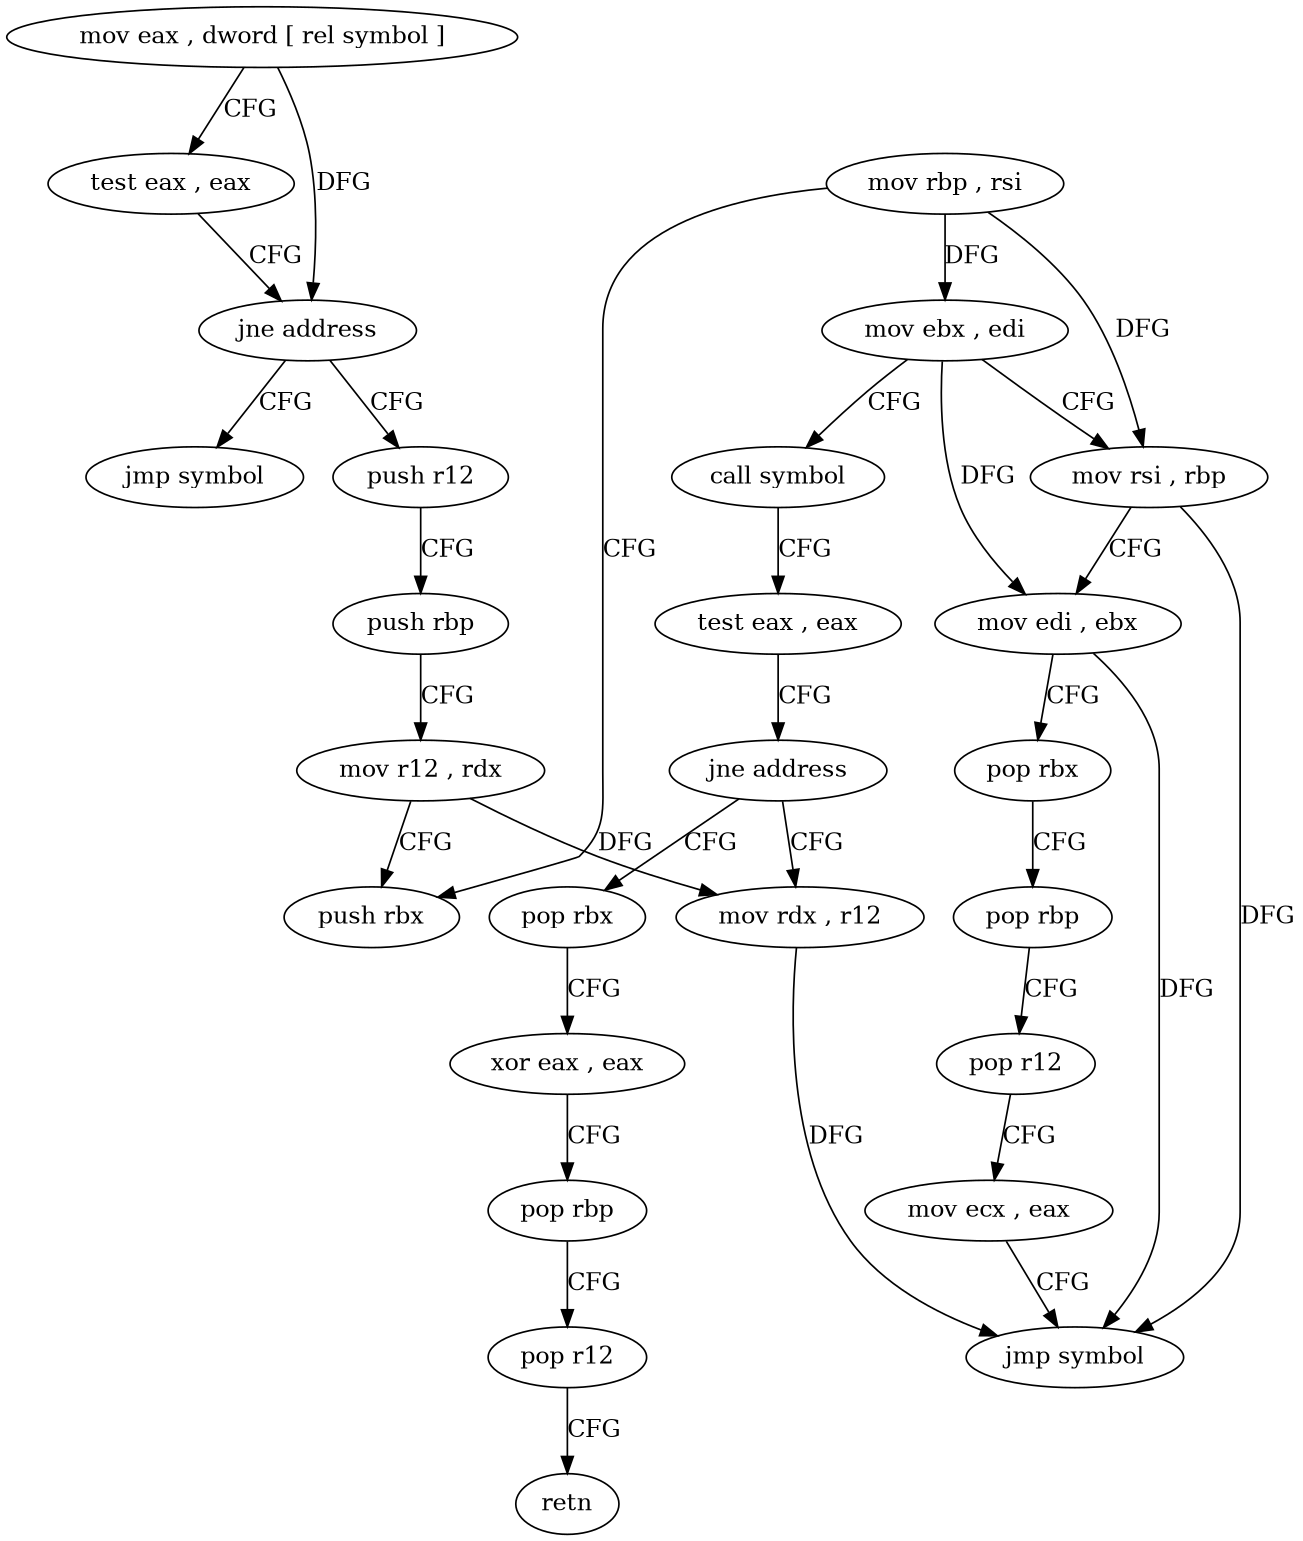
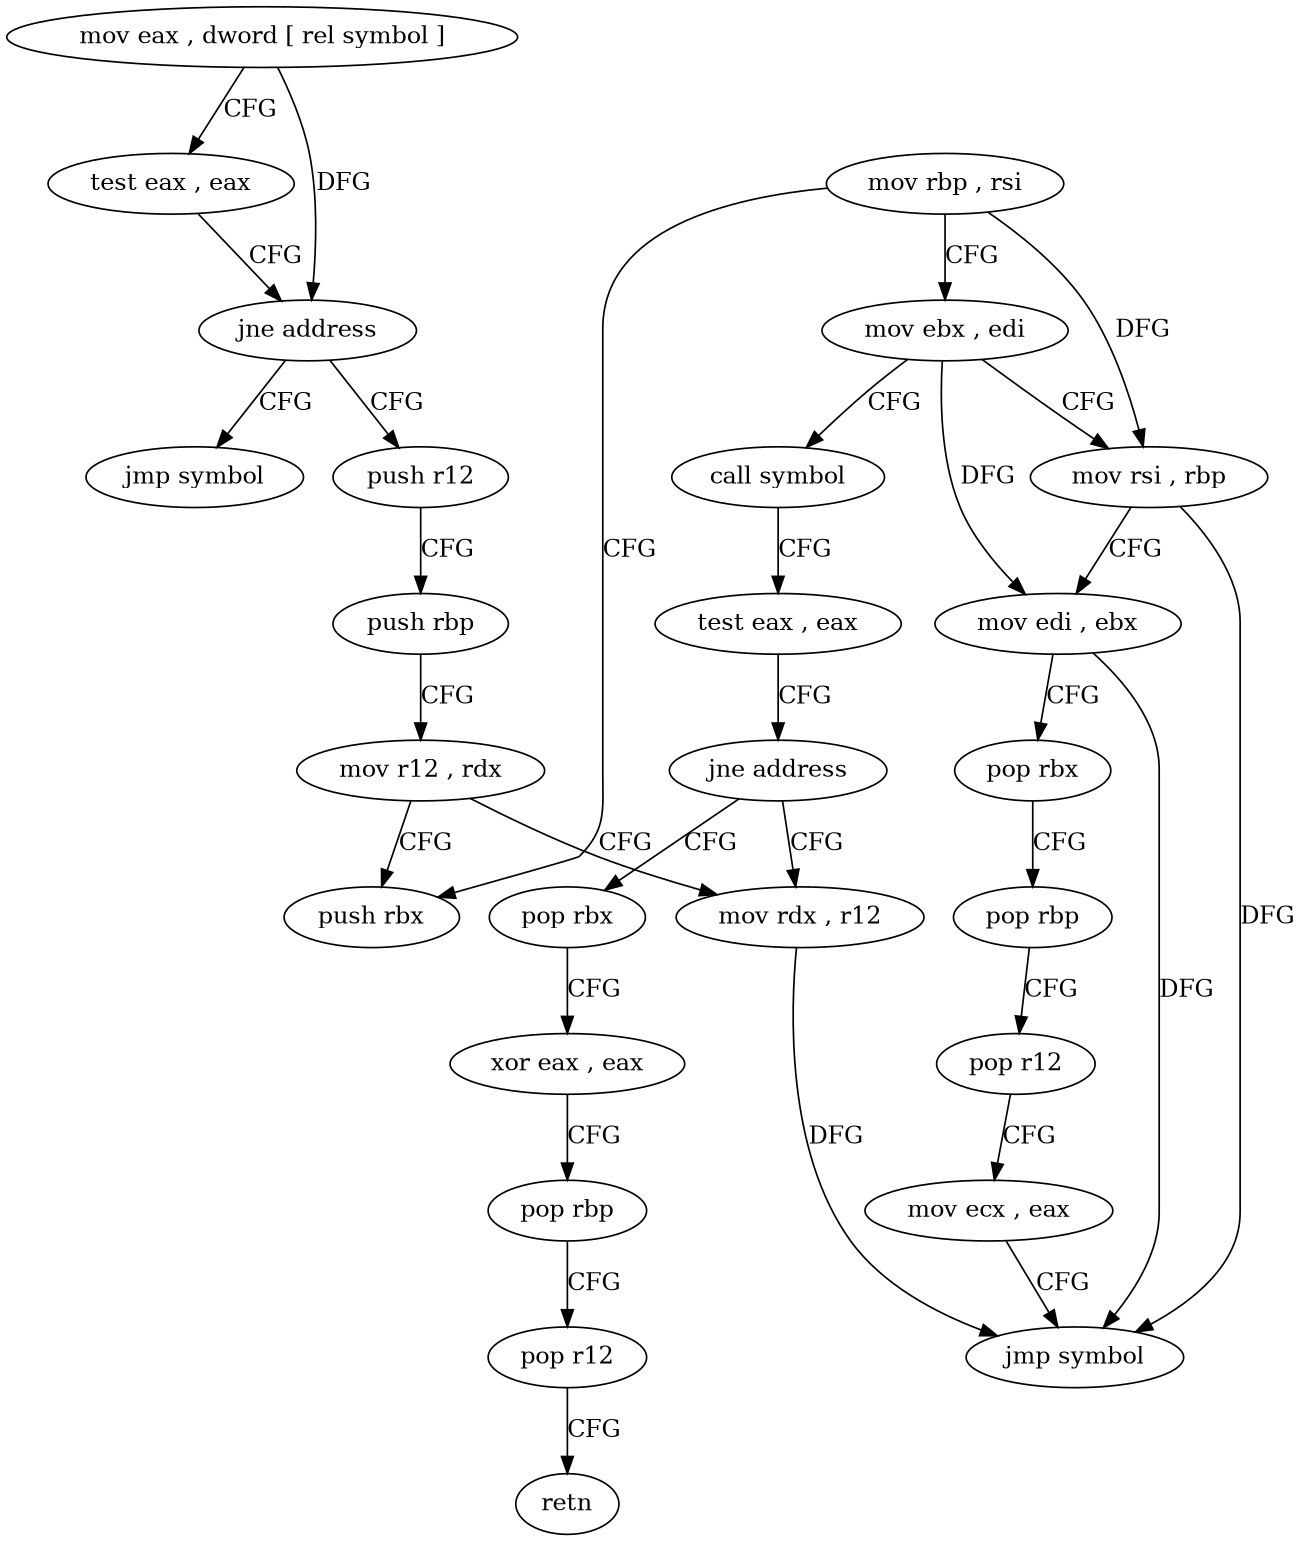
edge "mov rbp , rsi" -> "mov ebx , edi": label "DFG" -> "CFG"
edge "mov r12 , rdx" -> "mov rdx , r12": label "DFG" -> "CFG"
